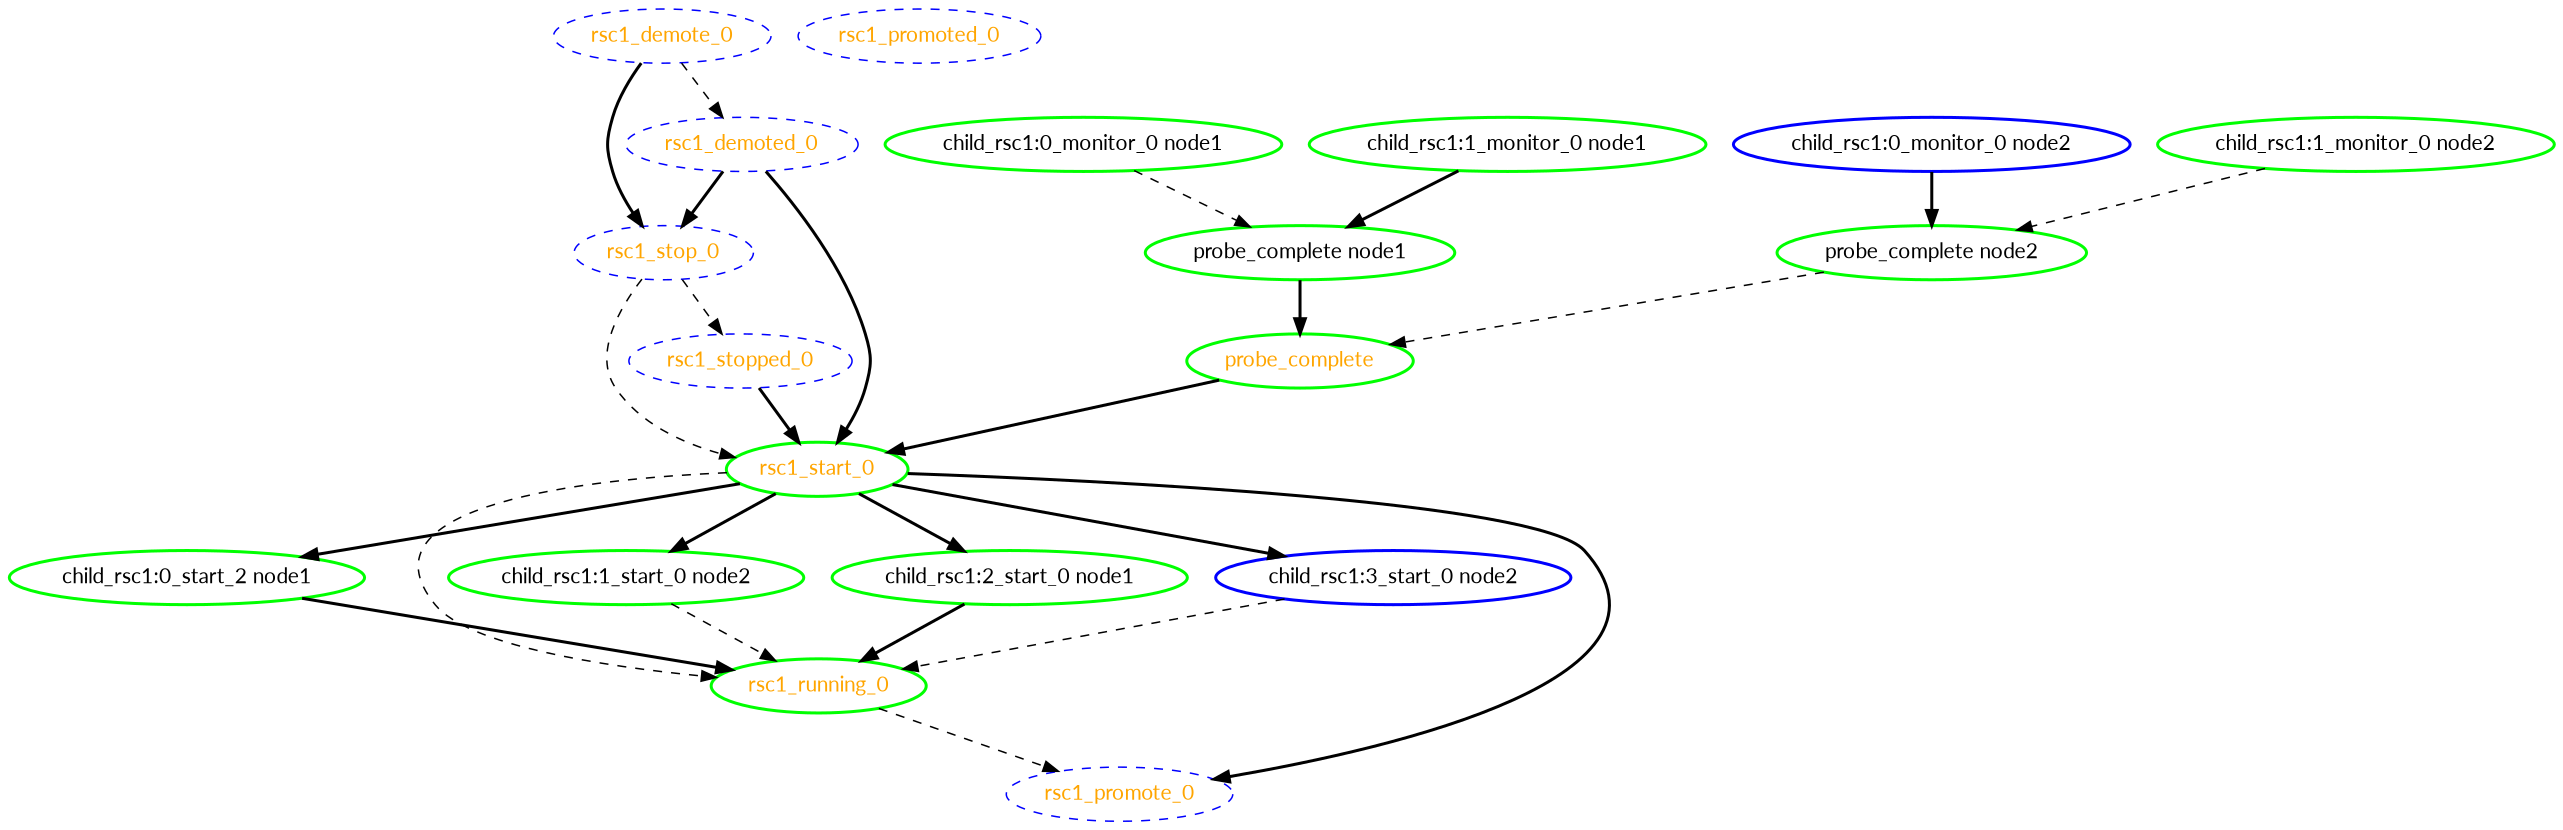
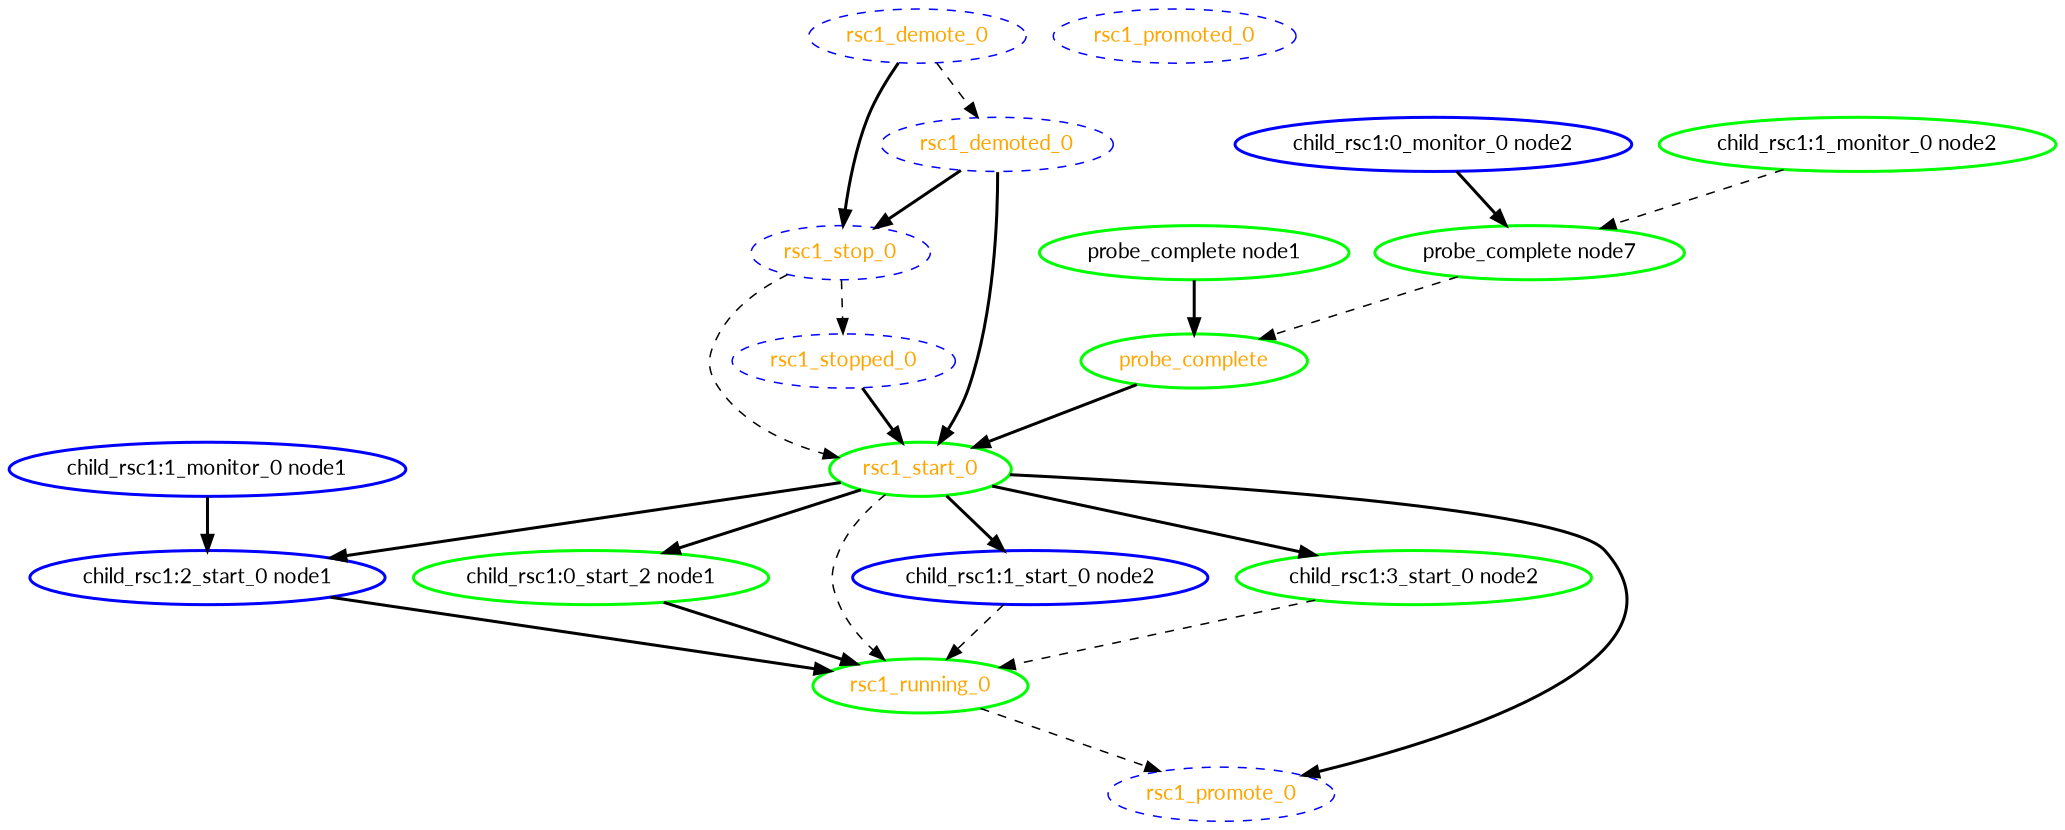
node "child_rsc1:0_monitor_0 node1": removed
node "child_rsc1:1_monitor_0 node1": color green -> blue
edge "child_rsc1:1_monitor_0 node1" -> "probe_complete node1": now "child_rsc1:1_monitor_0 node1" -> "child_rsc1:2_start_0 node1"
node "probe_complete node2": label "probe_complete node2" -> "probe_complete node7"
node "child_rsc1:1_start_0 node2": color green -> blue
node "child_rsc1:2_start_0 node1": color green -> blue
node "child_rsc1:3_start_0 node2": color blue -> green
